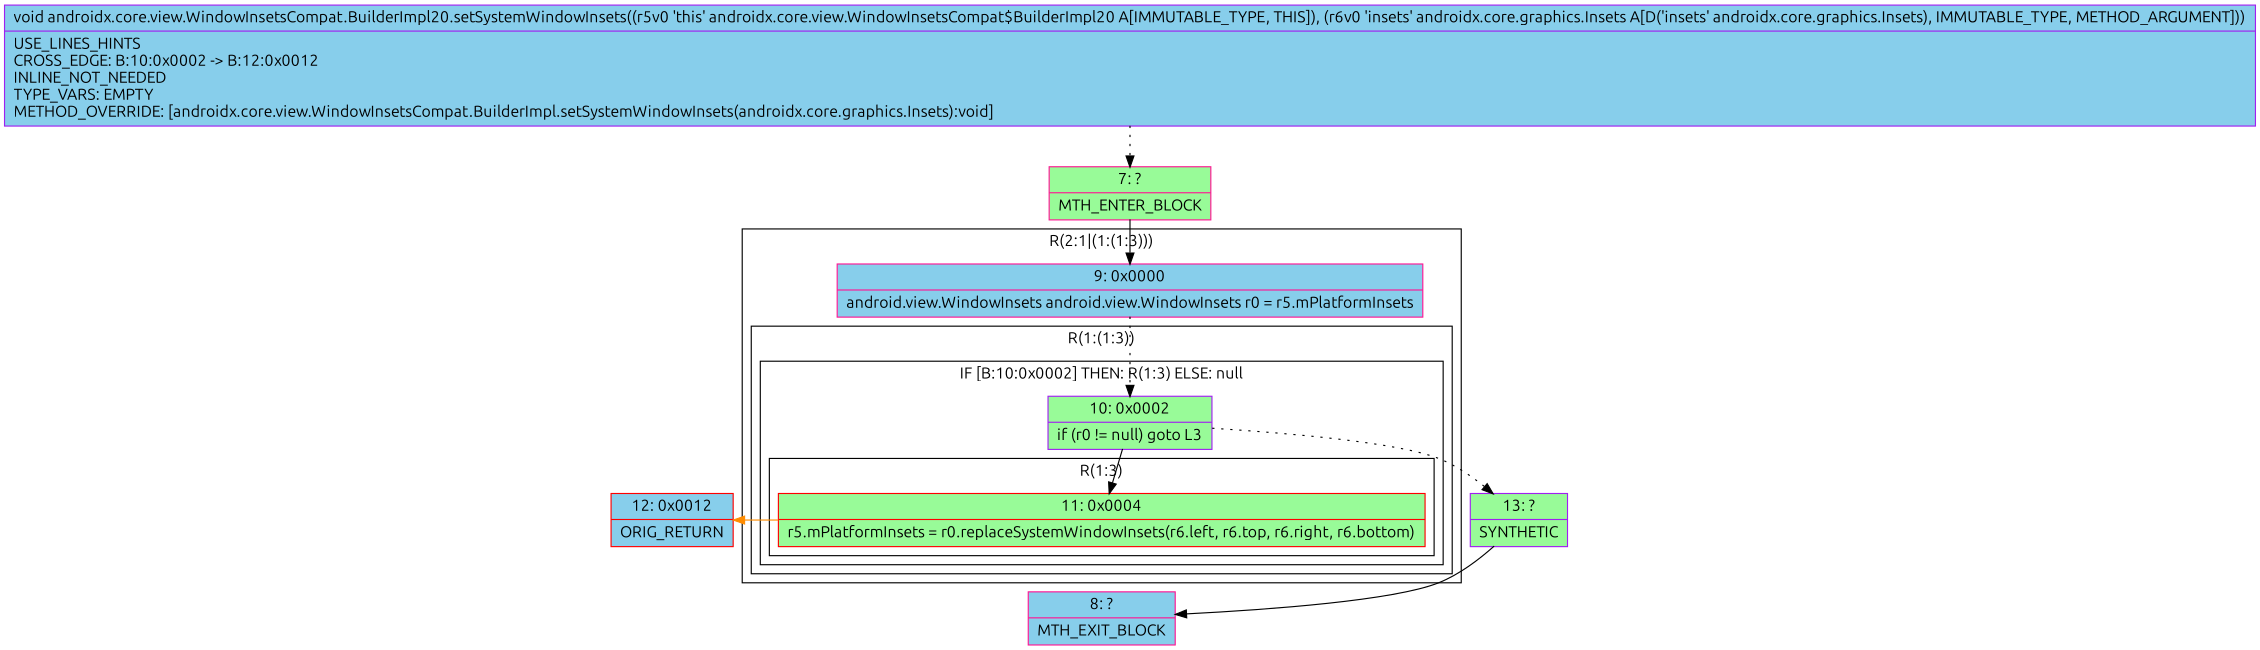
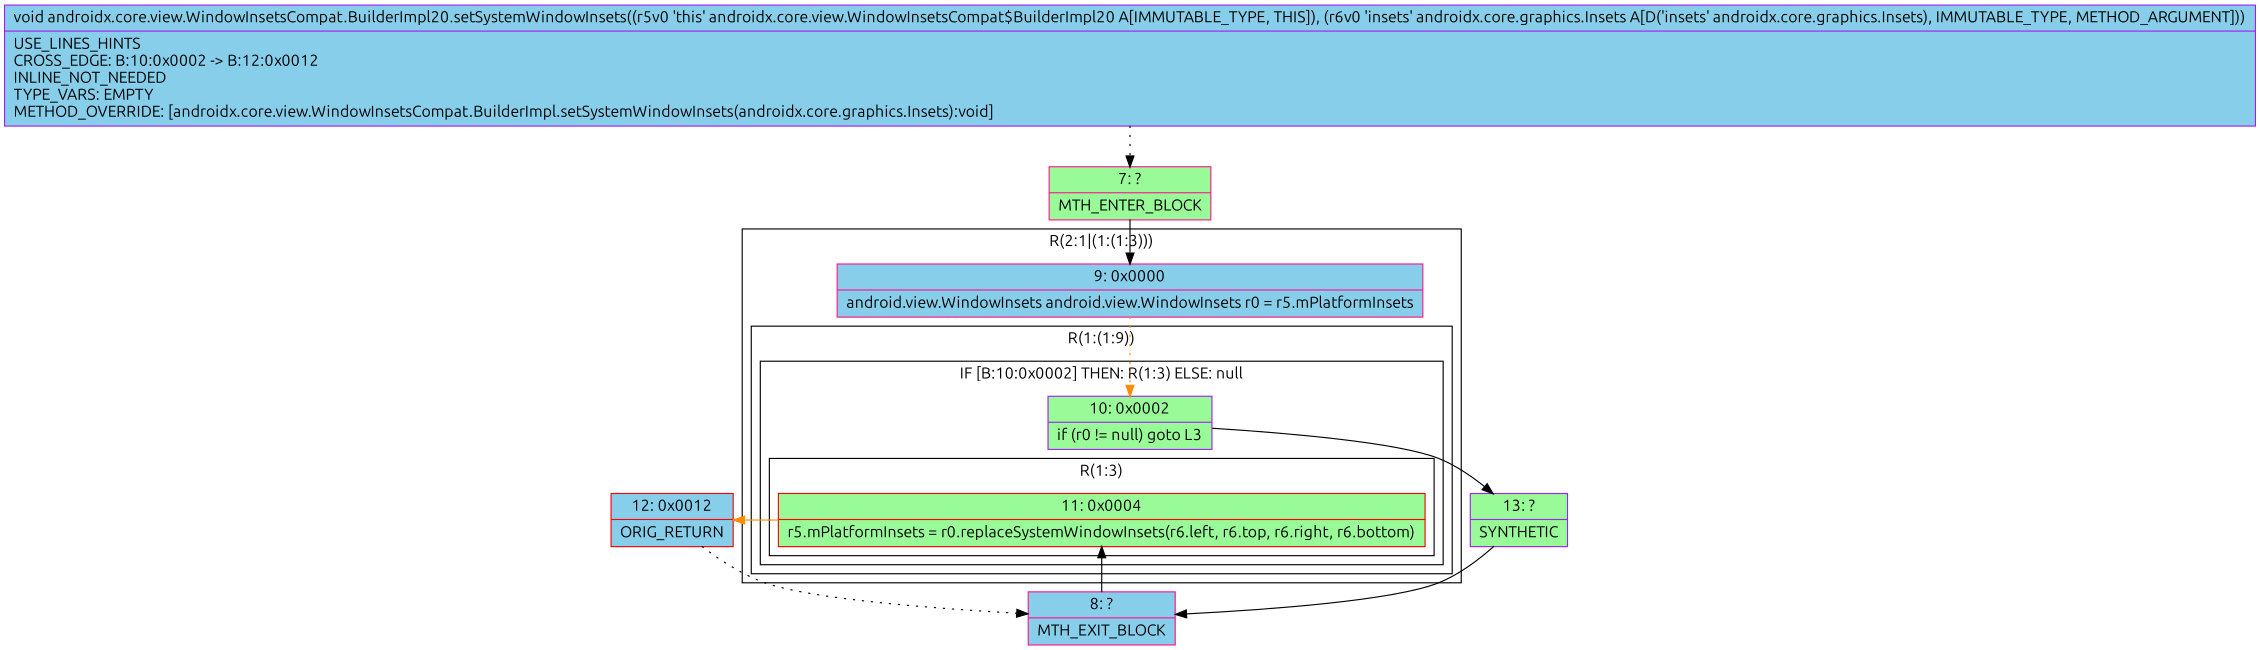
cluster "R(1:(1:3))": label "R(1:(1:3))" -> "R(1:(1:9))"
edge "9: 0x0000" -> "10: 0x0002": color black -> darkorange
edge "10: 0x0002" -> "13: ?": style dotted -> solid
edge "10: 0x0002" -> "11: 0x0004": now "8: ?" -> "11: 0x0004"
edge "12: 0x0012" -> "8: ?": added
